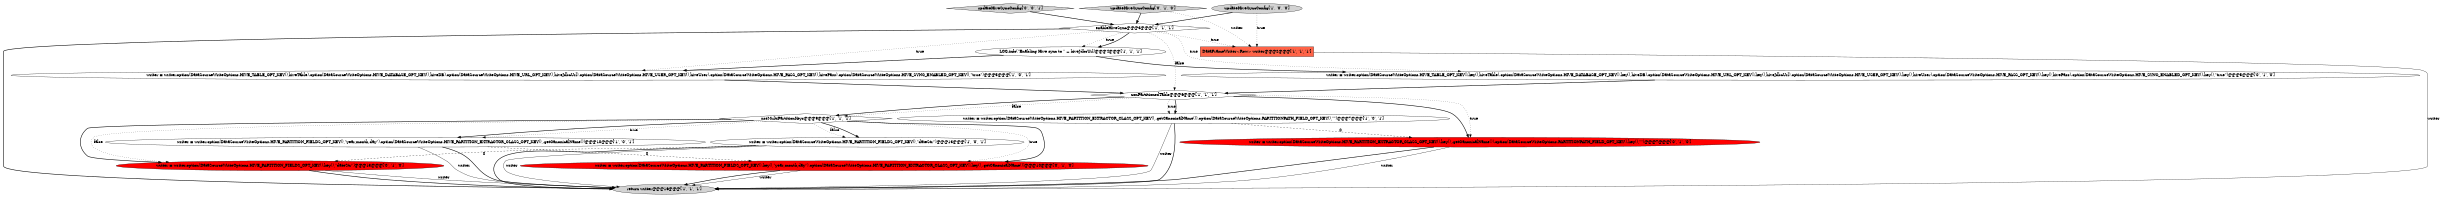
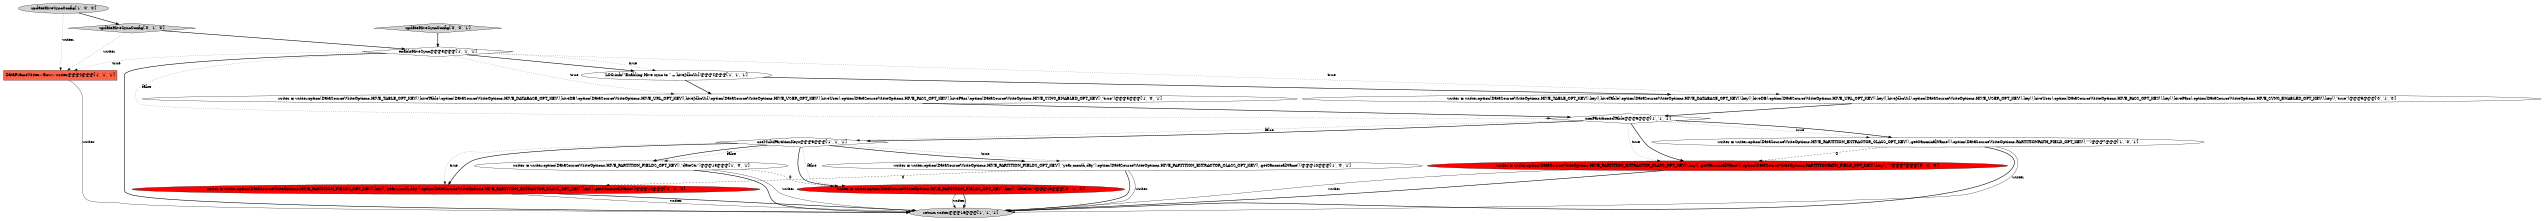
edge "updateHiveSyncConfig['1', '0', '0']" -> "enableHiveSync@@@3@@@['1', '1', '1']": now "updateHiveSyncConfig['1', '0', '0']" -> "updateHiveSyncConfig['0', '1', '0']"
edge "updateHiveSyncConfig['1', '0', '0']" -> "DataFrameWriter<Row> writer@@@2@@@['1', '1', '1']": label "true" -> "writer"
